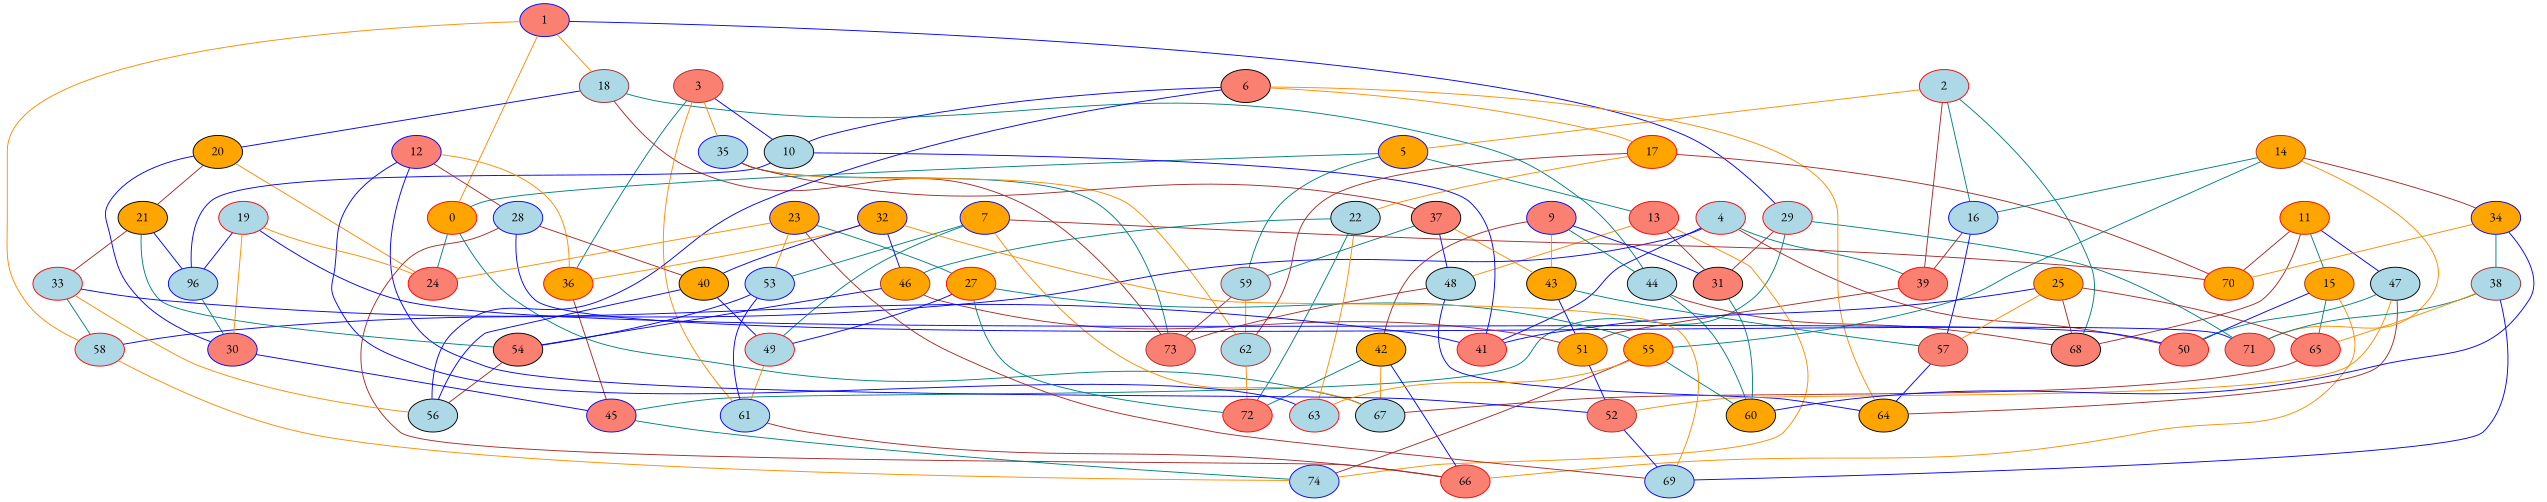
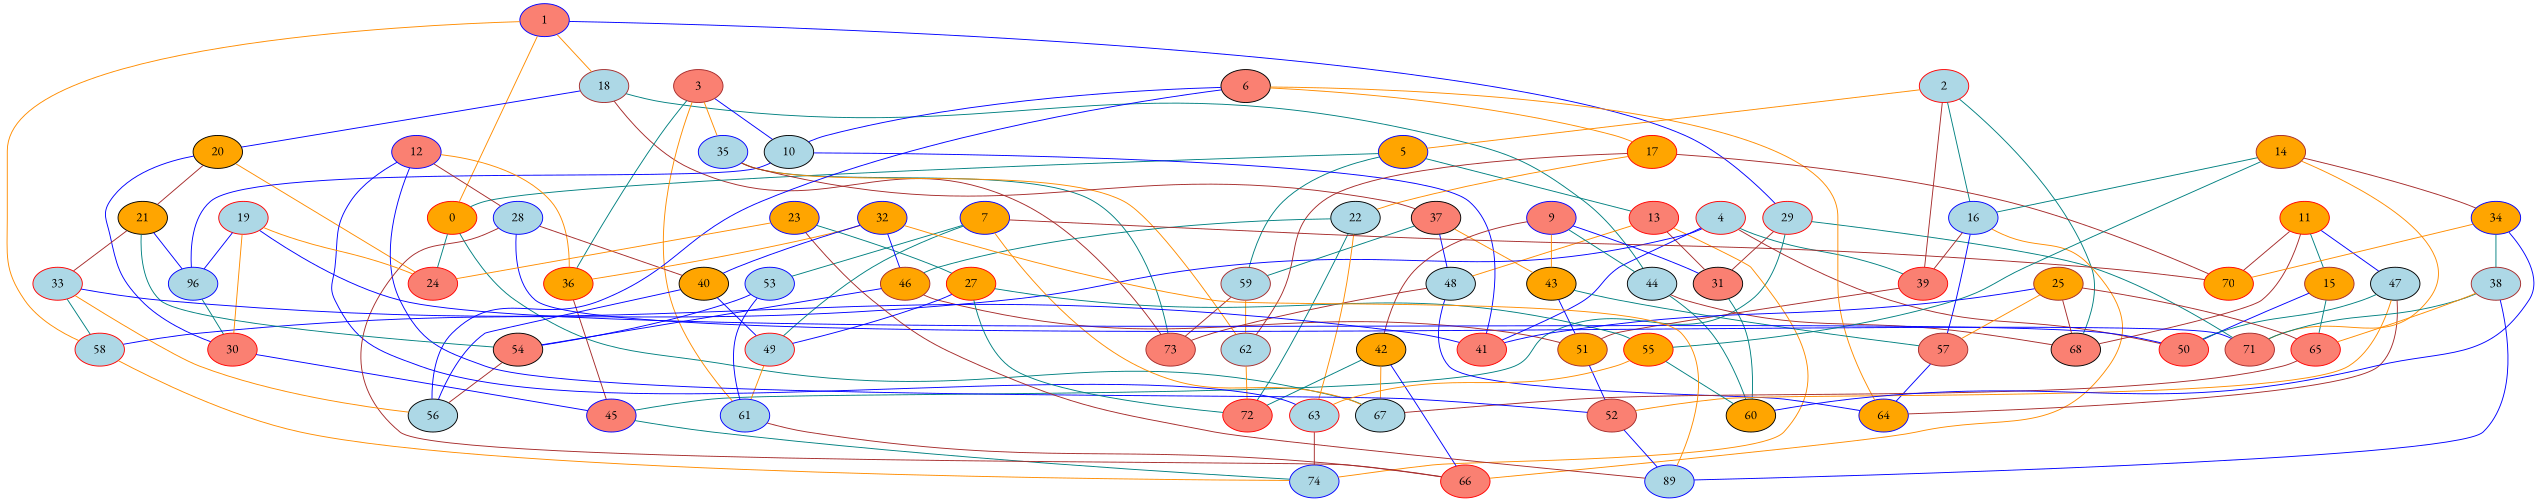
edge "23" -- "53": removed
node "30": color blue -> red
node "64": color black -> blue
edge "55" -- "74": now "63" -- "74"
edge "15" -- "66": now "16" -- "66"
node "69": label "69" -> "89"
